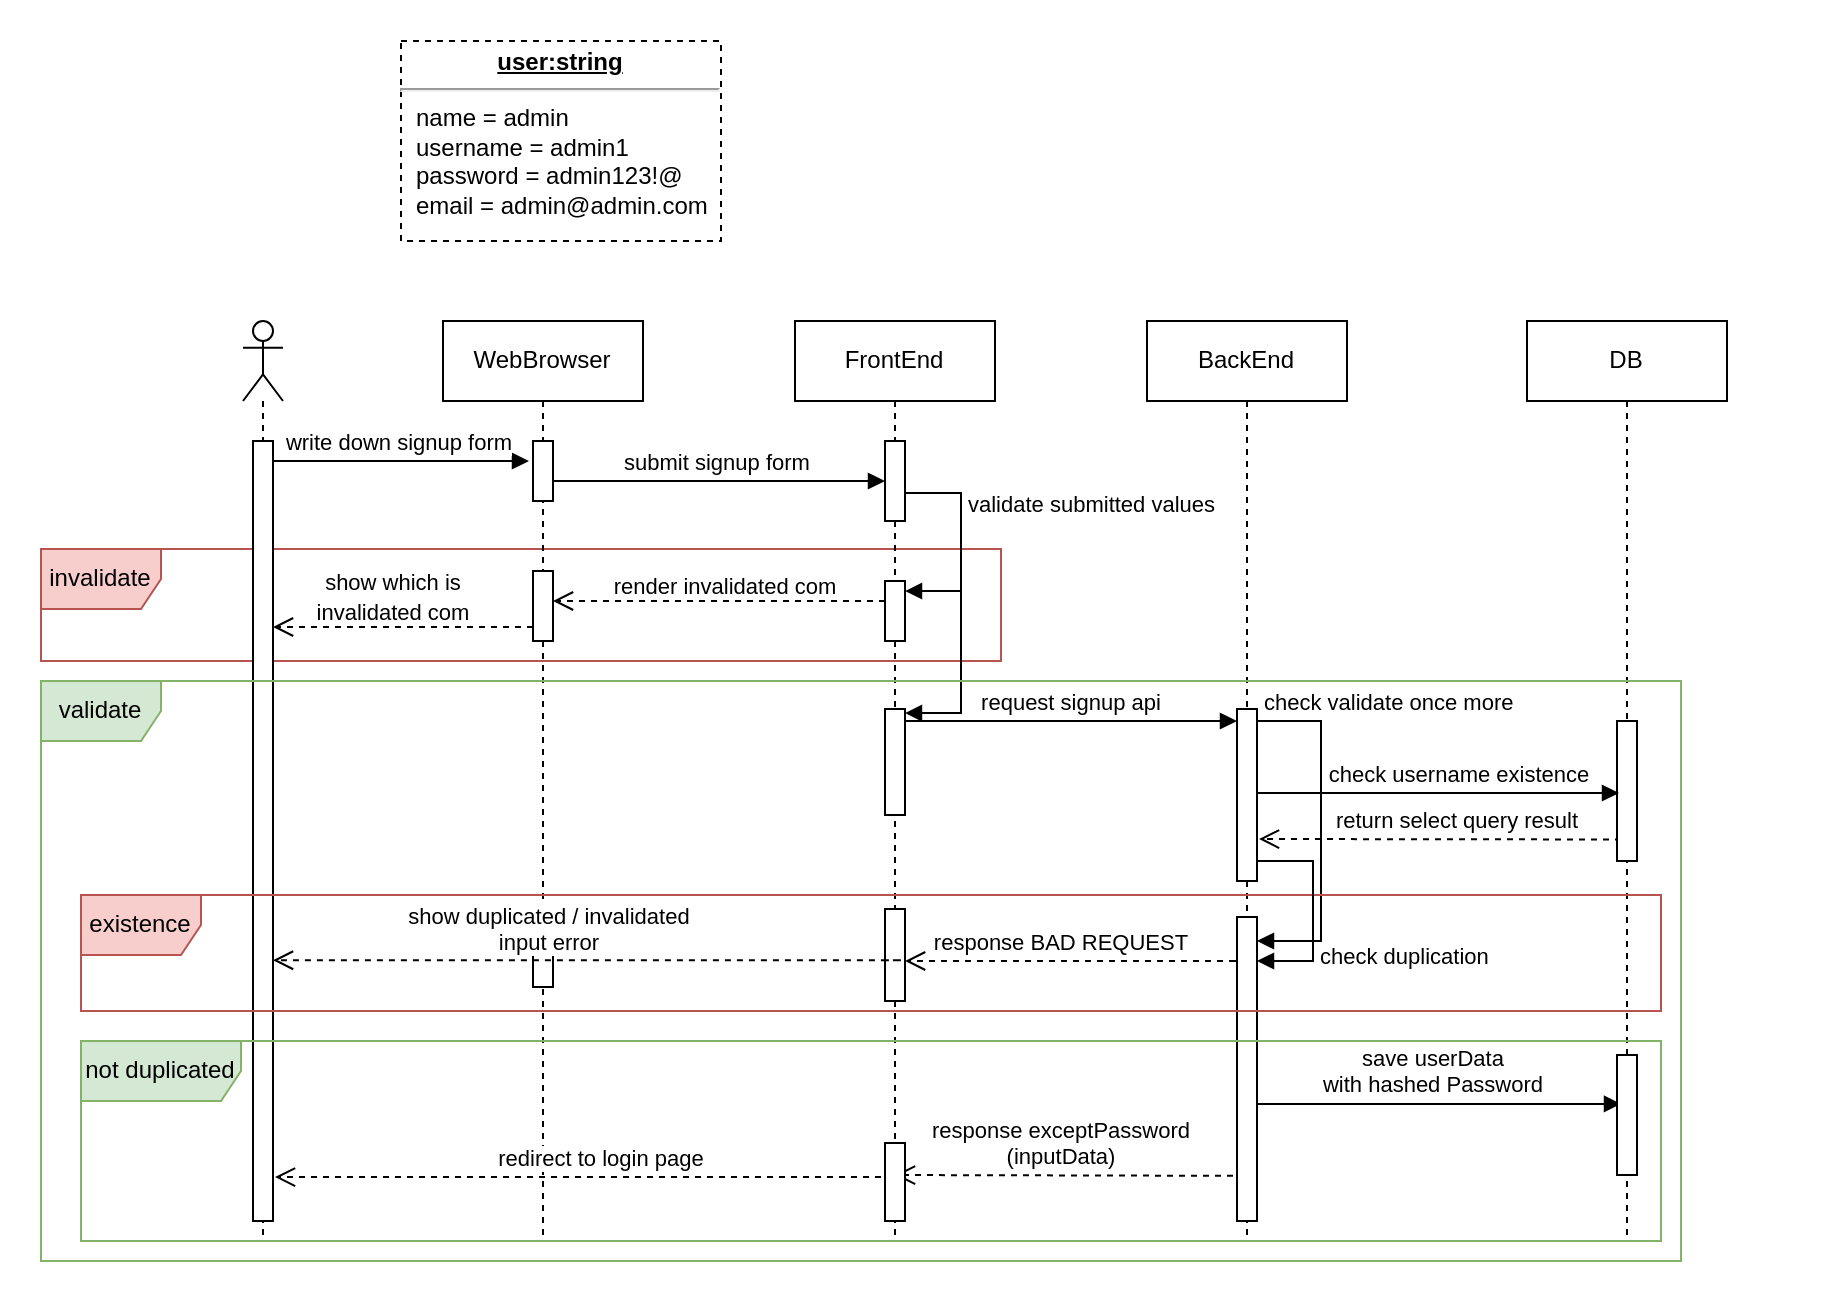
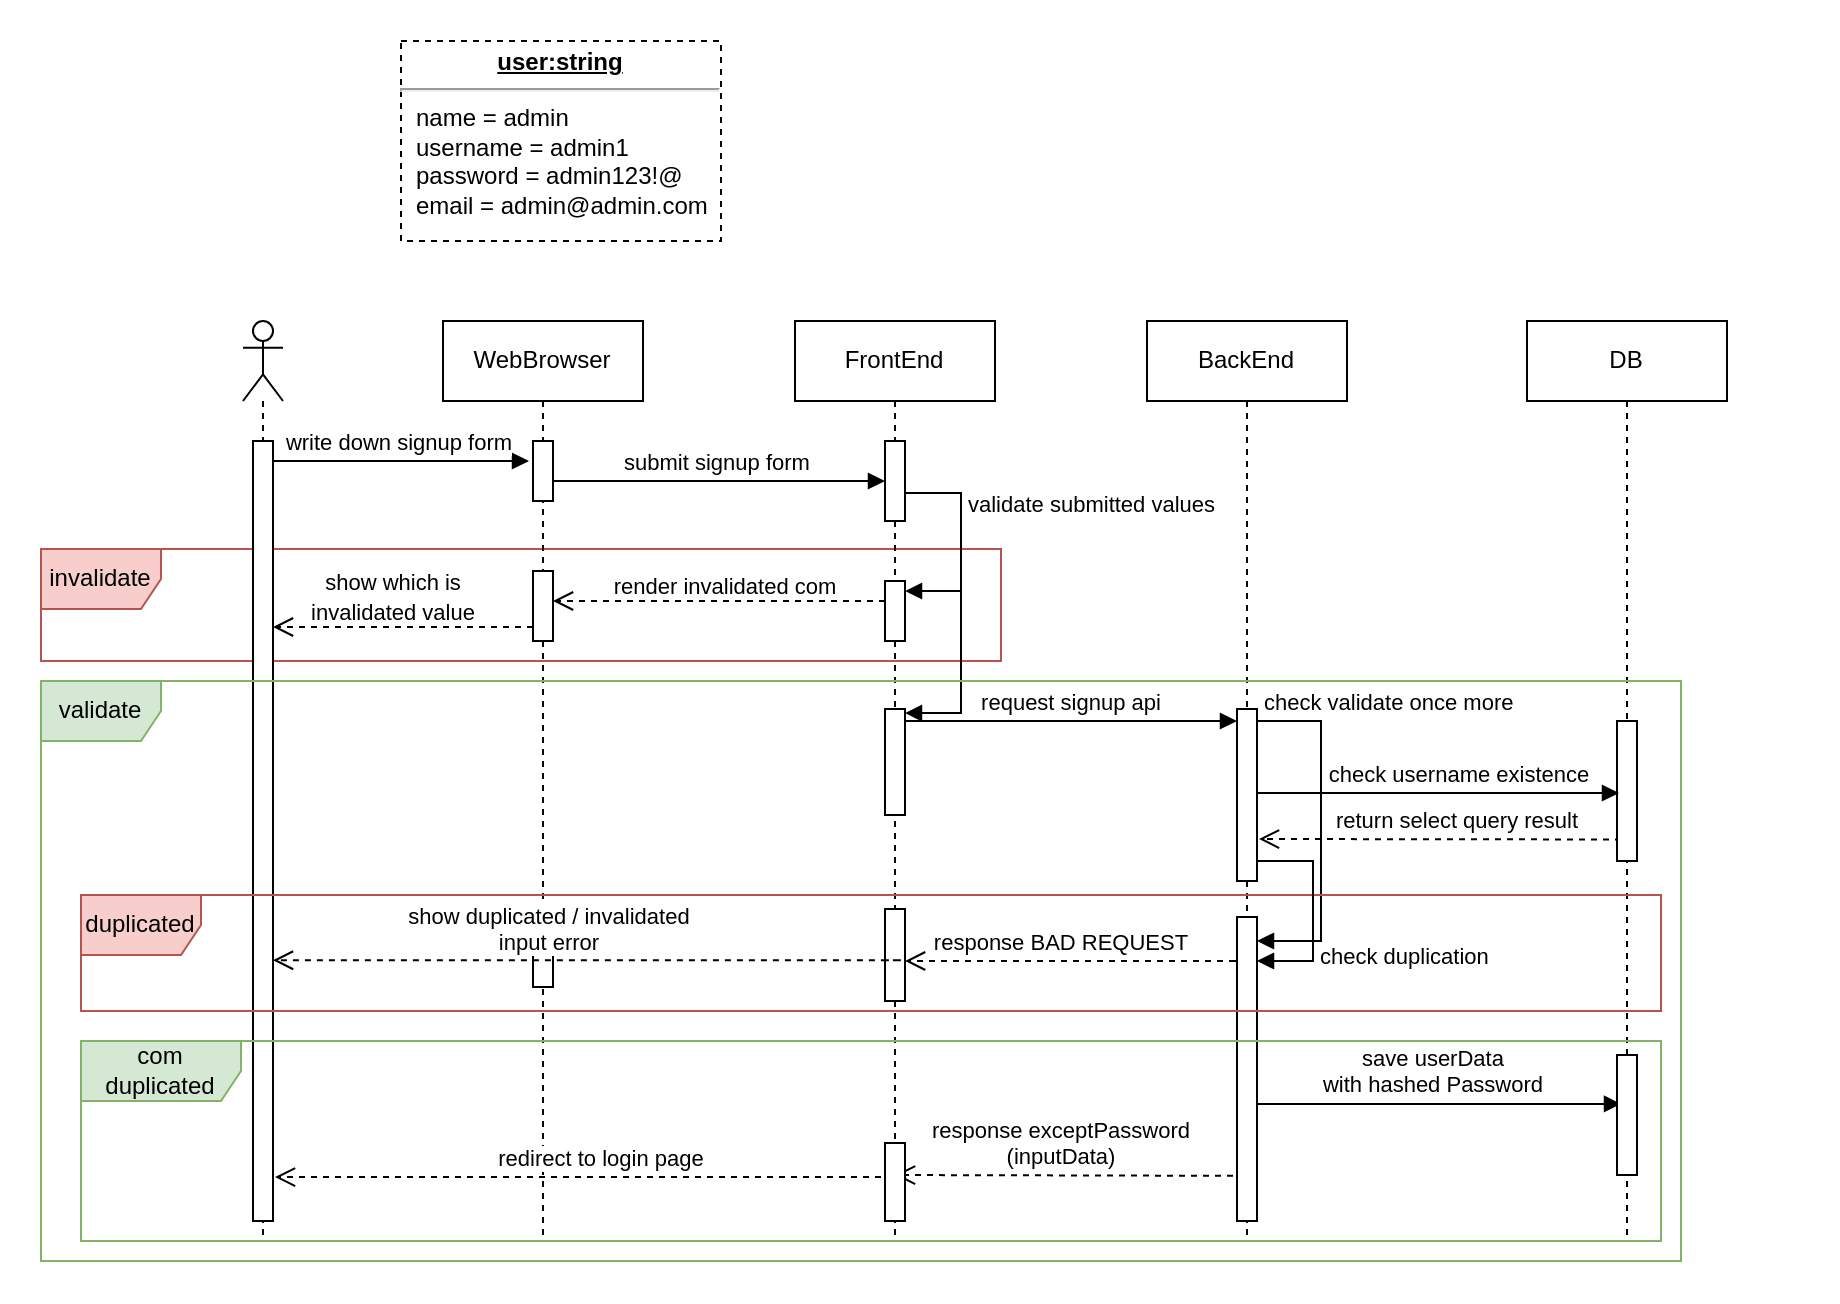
node "show which is invalidated com": label "show which is invalidated com" -> "show which is invalidated value"
node "existence": label "existence" -> "duplicated"
node "not duplicated": label "not duplicated" -> "com duplicated"
